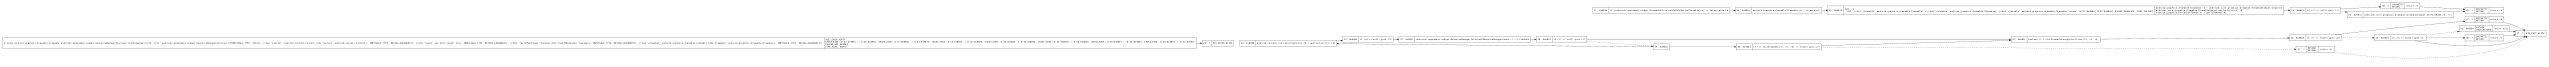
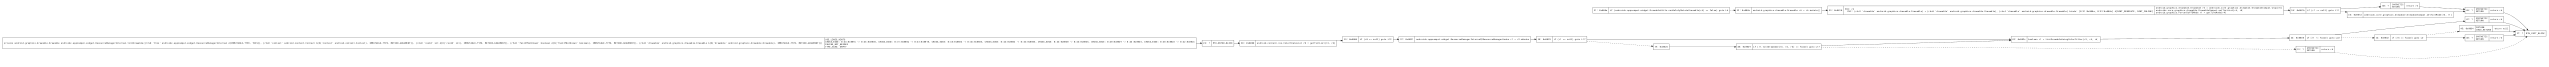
edge "39: 0x0025" -> "28: 0x0000": now "26: ?" -> "28: 0x0000"
edge "44: 0x0032" -> "27: ?": now "49: ?" -> "27: ?"
node "51: ?": text "METHOD" -> "SYNTHETIC"
